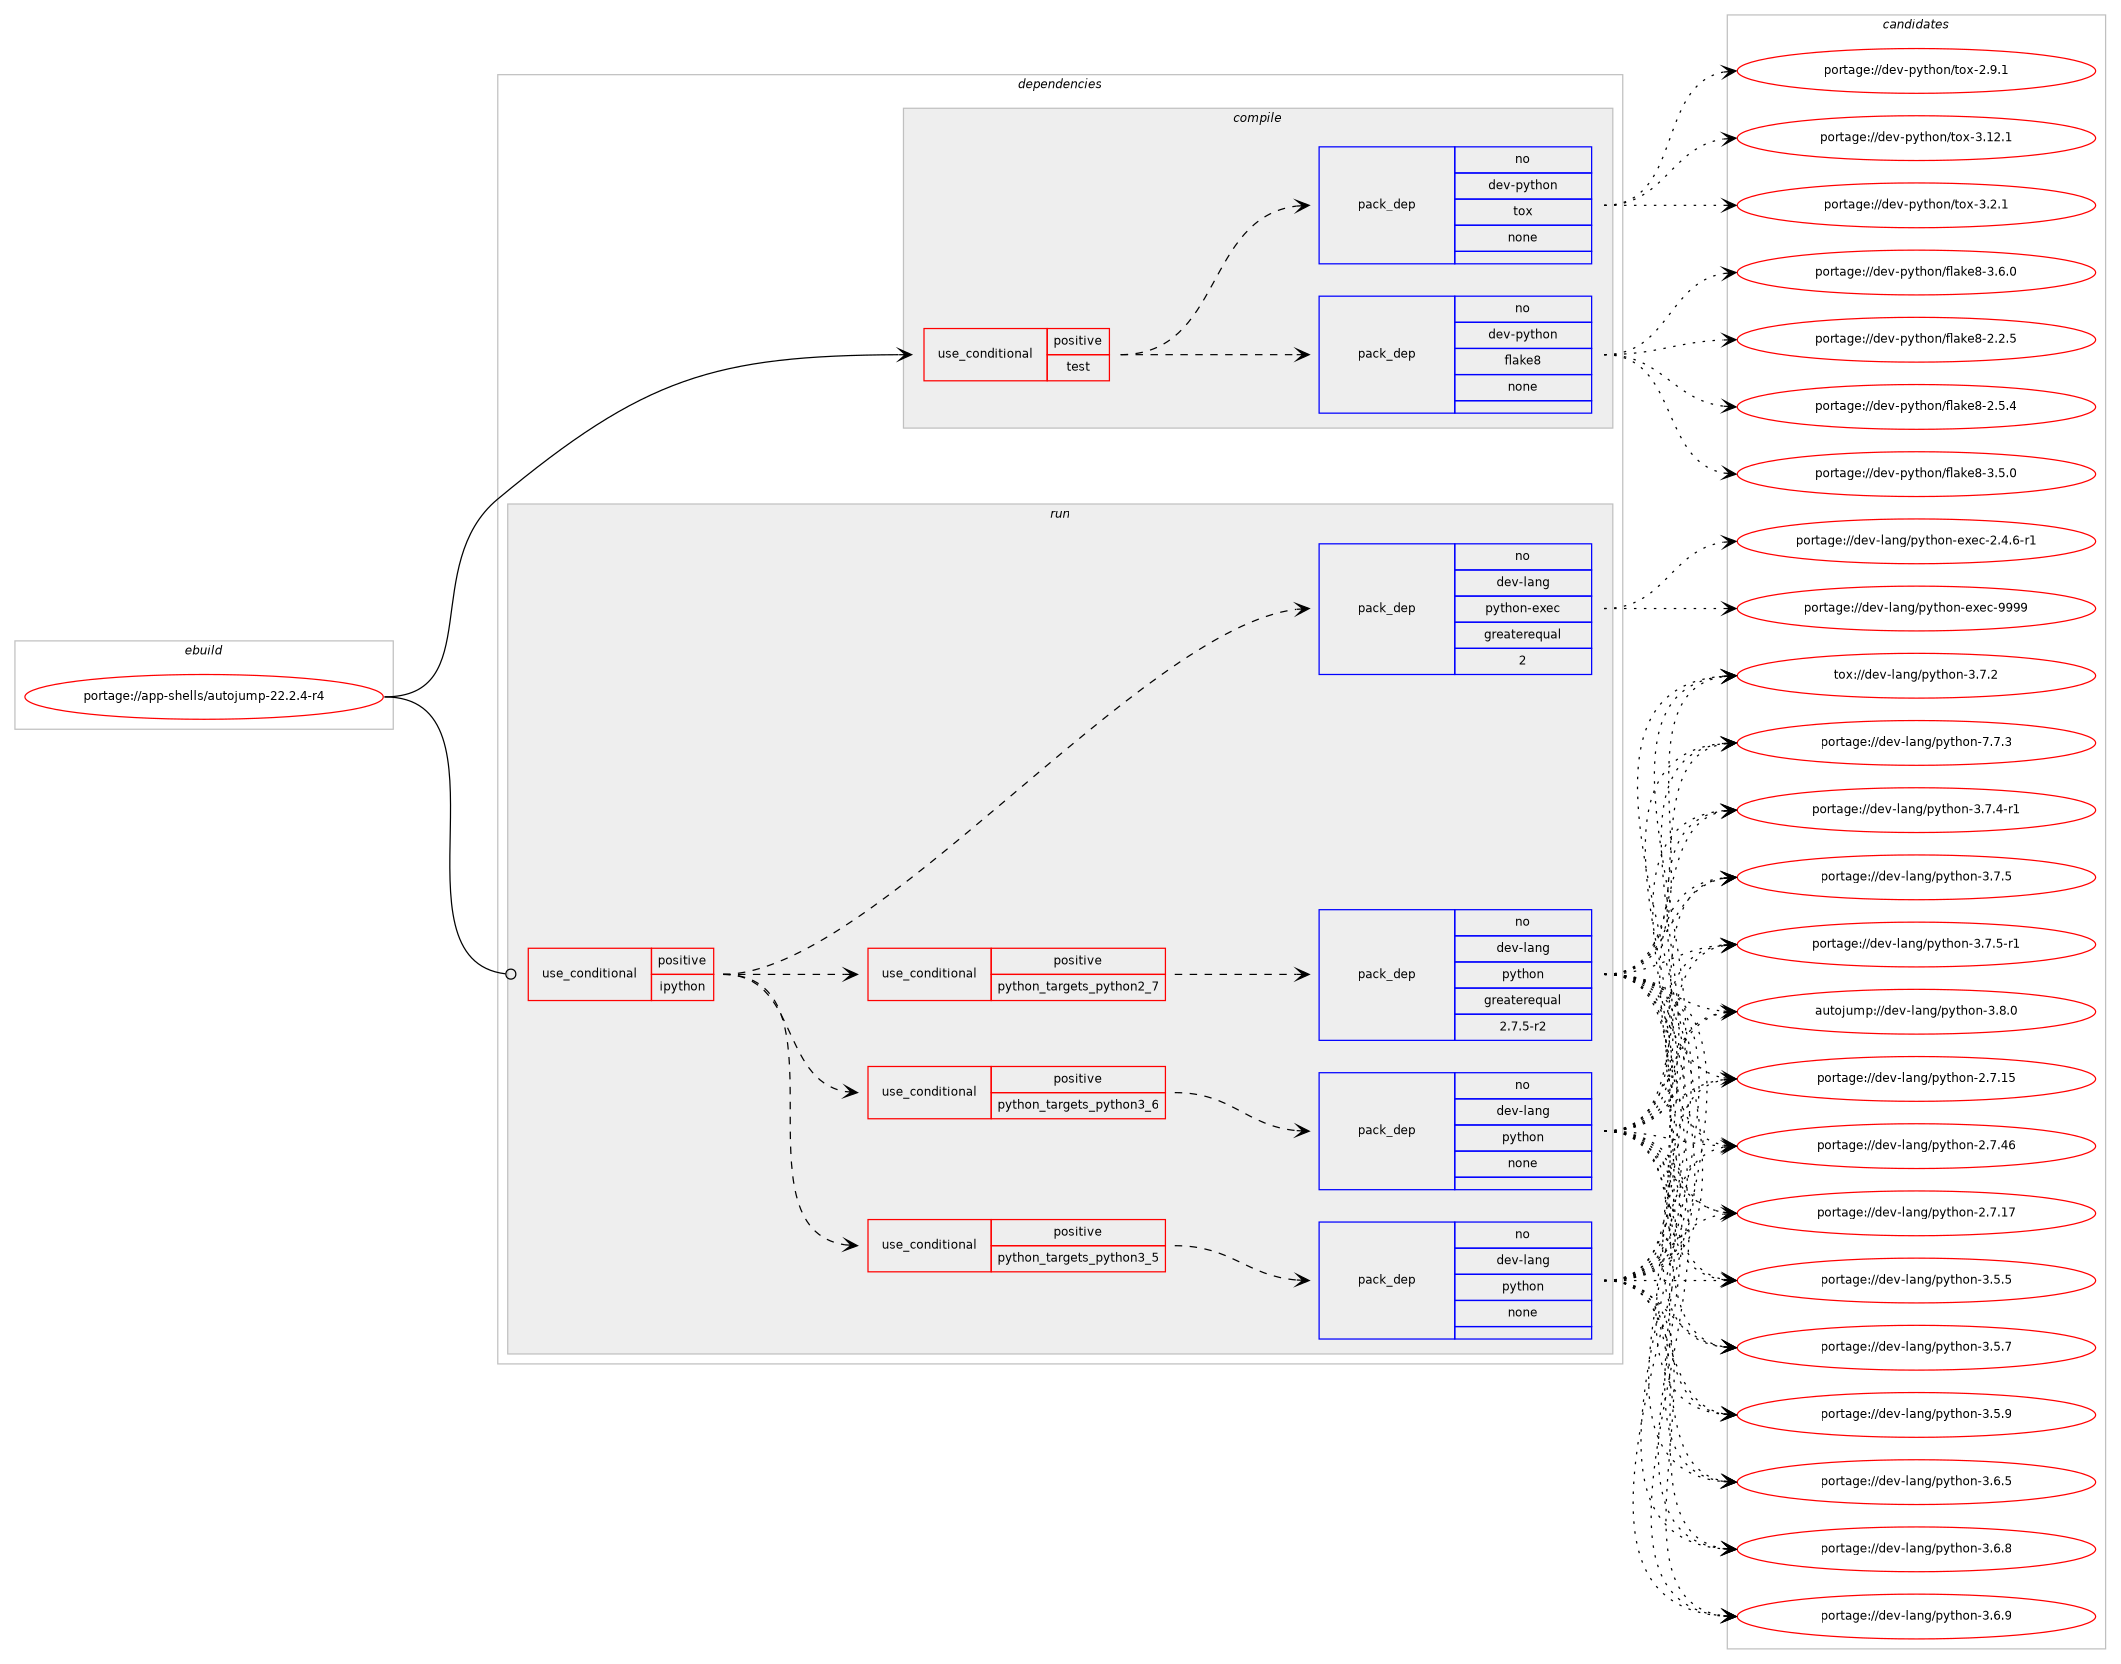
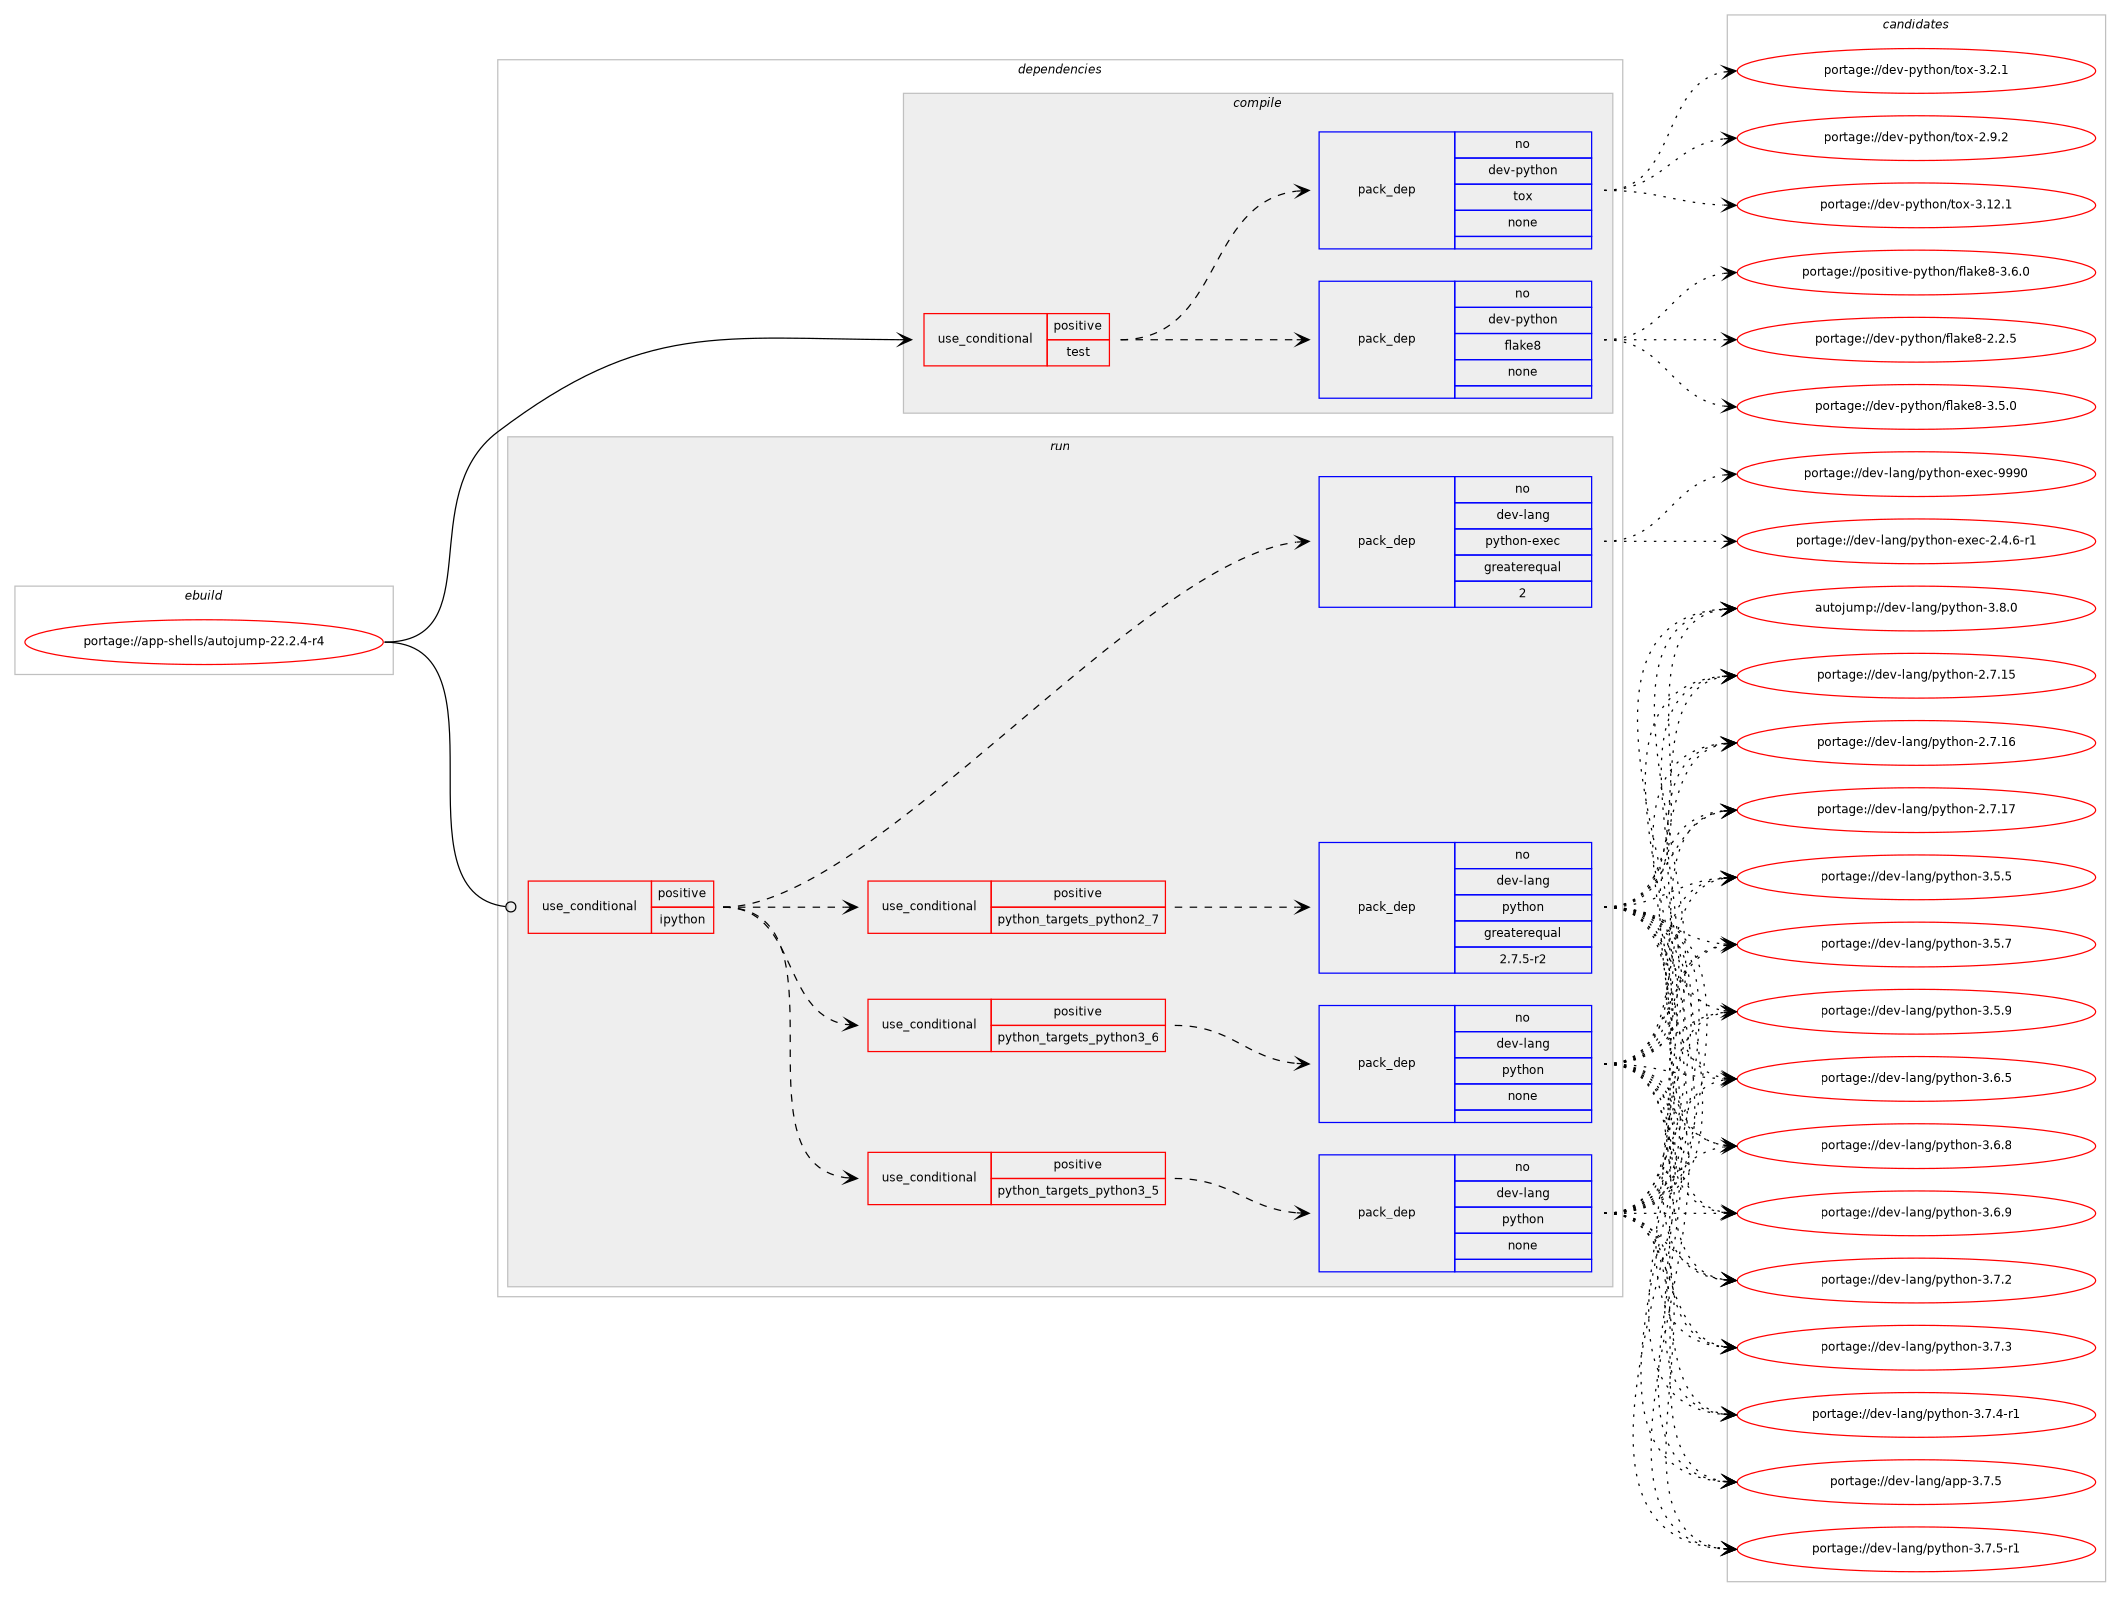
node "portage://dev-python/tox-2.9.1": label "portage://dev-python/tox-2.9.1" -> "portage://dev-python/tox-2.9.2"
node "portage://dev-python/flake8-3.6.0": label "portage://dev-python/flake8-3.6.0" -> "portage://positive-python/flake8-3.6.0"
node "portage://dev-python/flake8-2.5.4": removed
node "portage://dev-lang/python-exec-9999": label "portage://dev-lang/python-exec-9999" -> "portage://dev-lang/python-exec-9990"
node "tox://dev-lang/python-3.7.2": label "tox://dev-lang/python-3.7.2" -> "portage://dev-lang/python-3.7.2"
node "portage://dev-lang/python-7.7.3": label "portage://dev-lang/python-7.7.3" -> "portage://dev-lang/python-3.7.3"
node "portage://dev-lang/python-3.7.5": label "portage://dev-lang/python-3.7.5" -> "portage://dev-lang/app-3.7.5"
node "portage://dev-lang/python-2.7.46": label "portage://dev-lang/python-2.7.46" -> "portage://dev-lang/python-2.7.16"
